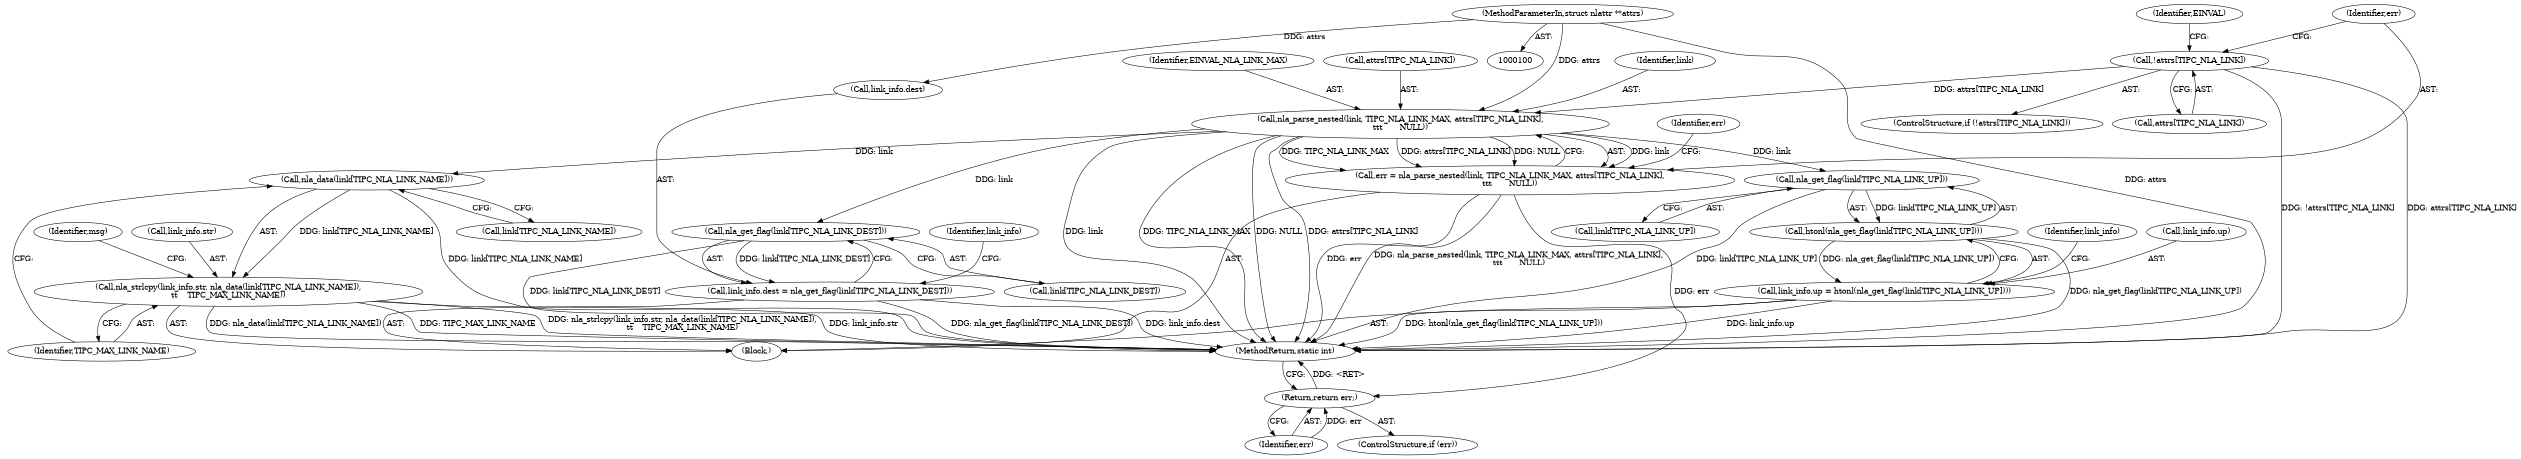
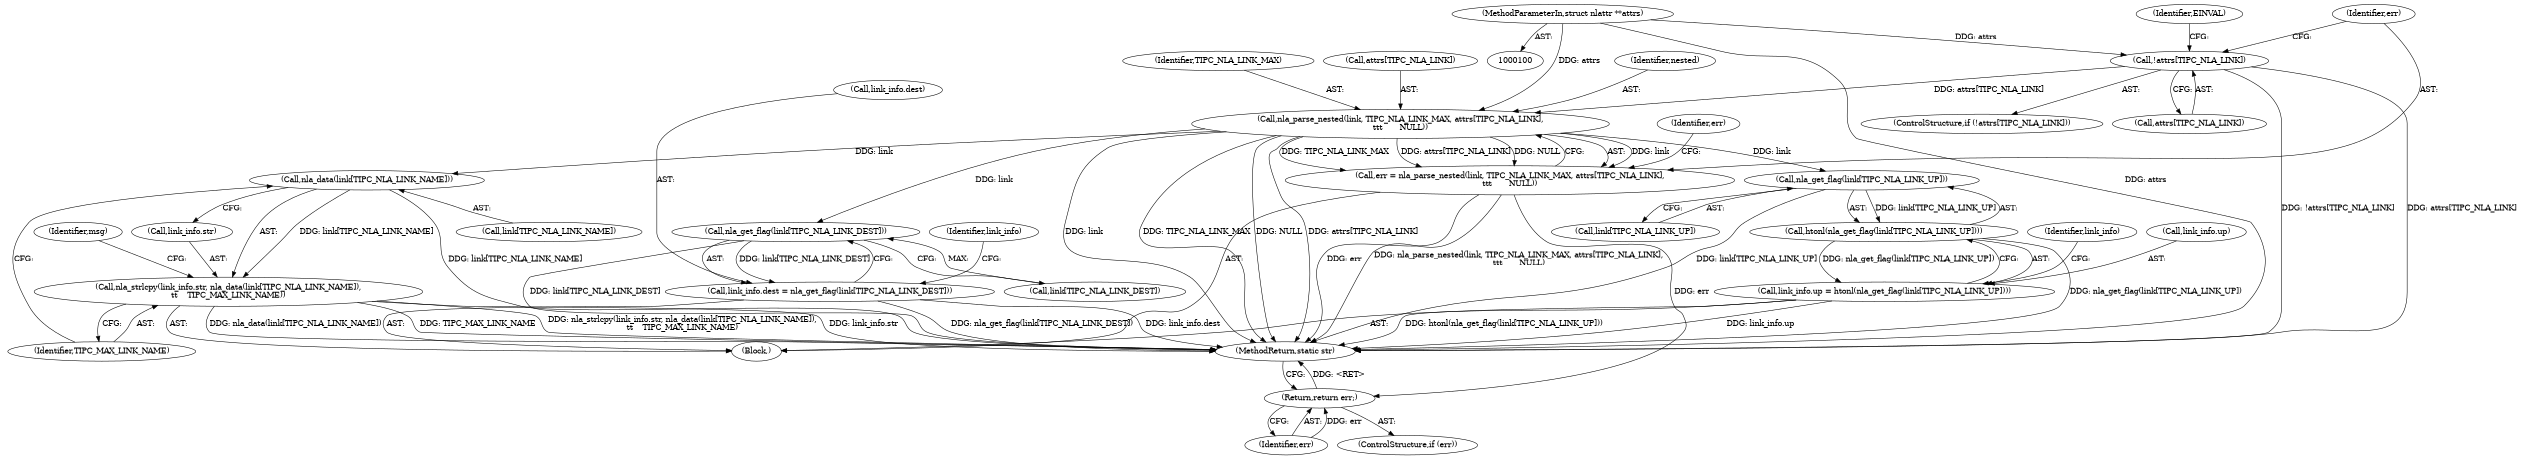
edge "(MethodParameterIn,struct nlattr **attrs)" -> "(Call,link_info.dest)": now "(MethodParameterIn,struct nlattr **attrs)" -> "(Call,!attrs[TIPC_NLA_LINK])"
node "(Identifier,EINVAL_NLA_LINK_MAX)": label "(Identifier,EINVAL_NLA_LINK_MAX)" -> "(Identifier,TIPC_NLA_LINK_MAX)"
node "(Identifier,link)": label "(Identifier,link)" -> "(Identifier,nested)"
edge "(Call,nla_data(link[TIPC_NLA_LINK_NAME]))" -> "(Call,link[TIPC_NLA_LINK_NAME])": now "(Call,nla_data(link[TIPC_NLA_LINK_NAME]))" -> "(Call,link_info.str)"
edge "(Call,link[TIPC_NLA_LINK_NAME])" -> "(Call,nla_data(link[TIPC_NLA_LINK_NAME]))": label "CFG: " -> "AST: "
edge "(Call,link[TIPC_NLA_LINK_DEST])" -> "(Call,nla_get_flag(link[TIPC_NLA_LINK_DEST]))": label "AST: " -> "MAX: "
node "(MethodReturn,static int)": label "(MethodReturn,static int)" -> "(MethodReturn,static str)"
